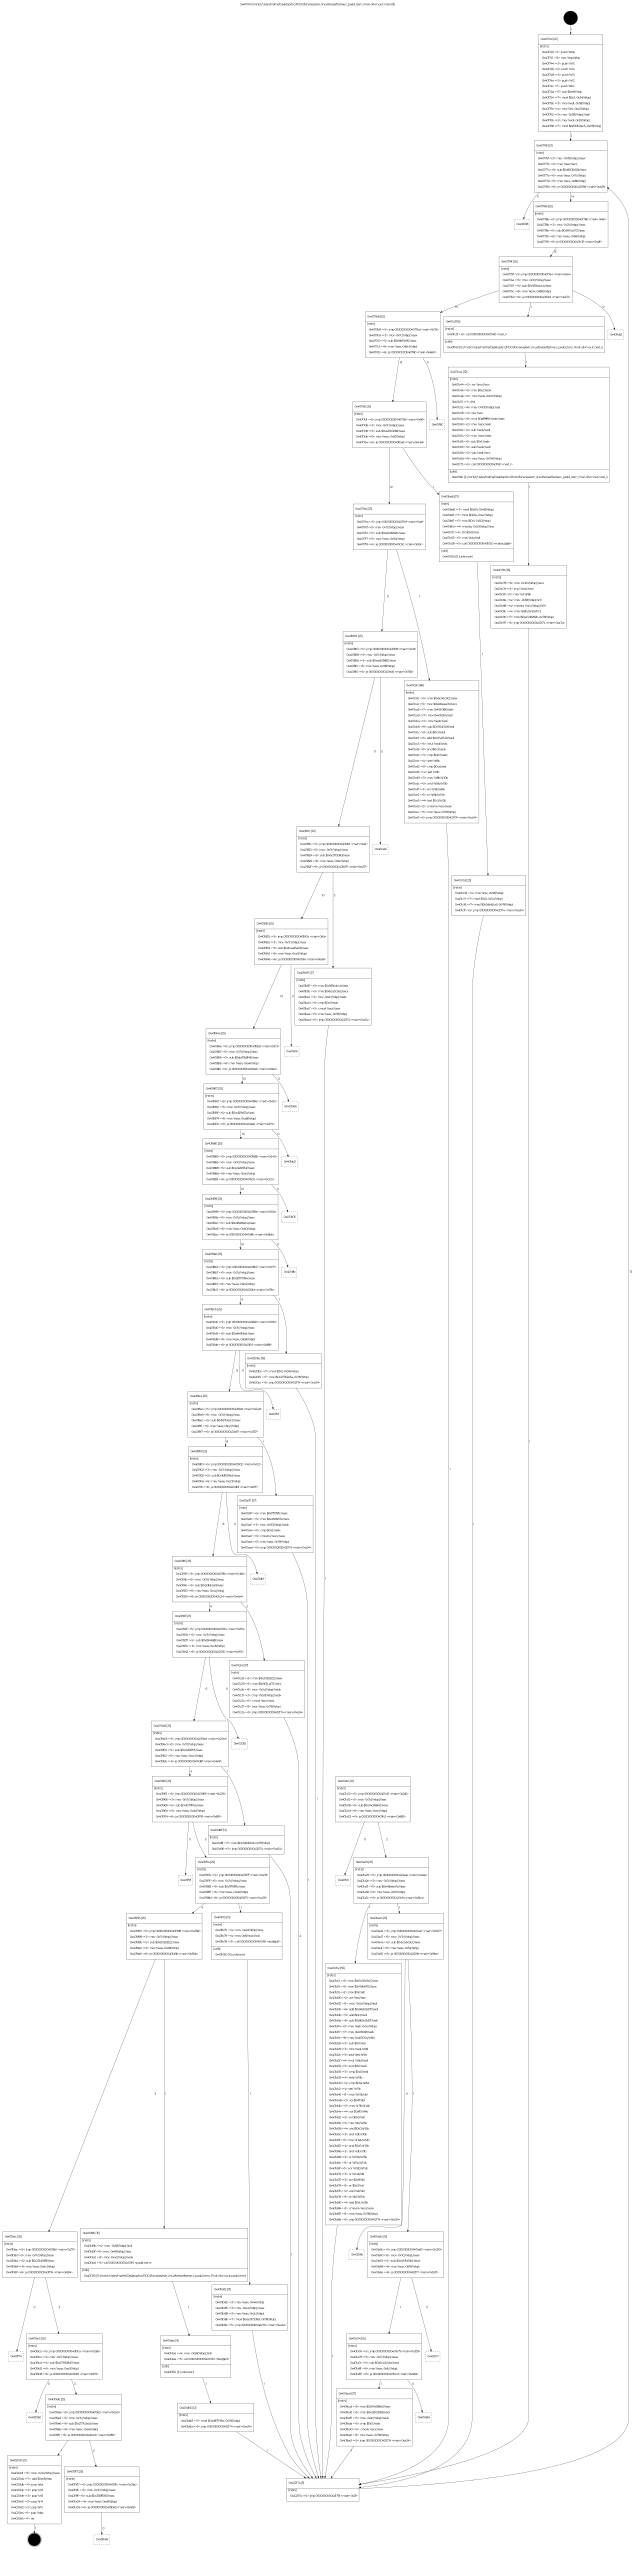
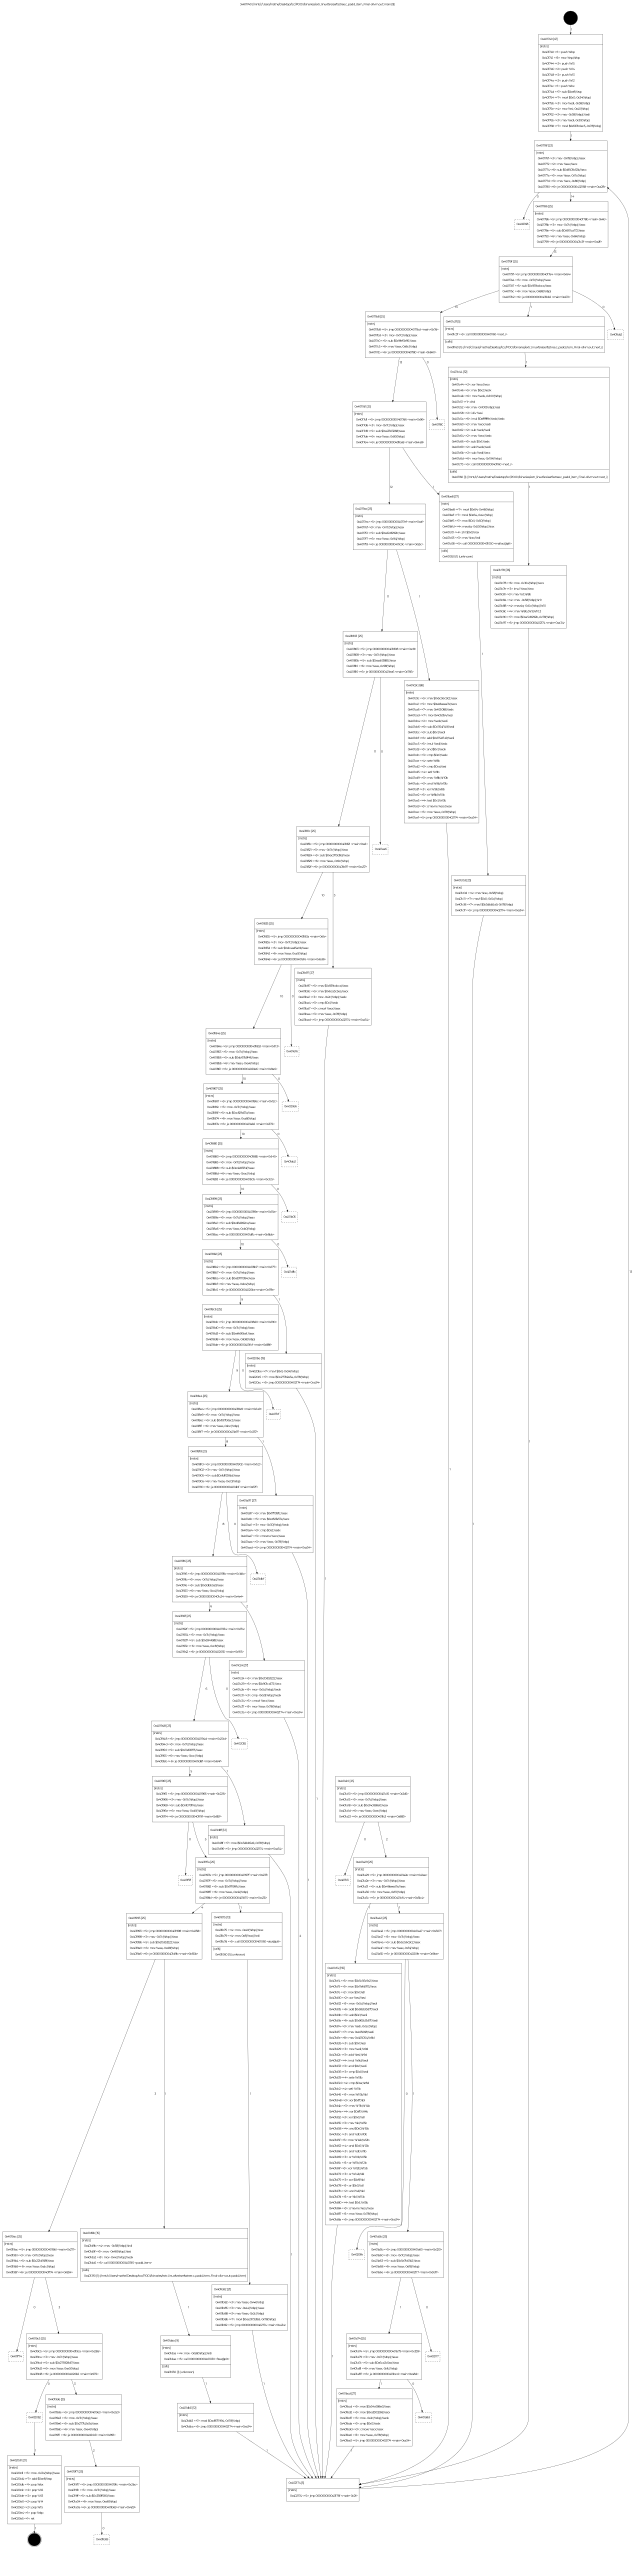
edge "0x4019de [25]" -> "0x4020d1 [21]": now "0x4020b2" -> "0x4020d1 [21]"
